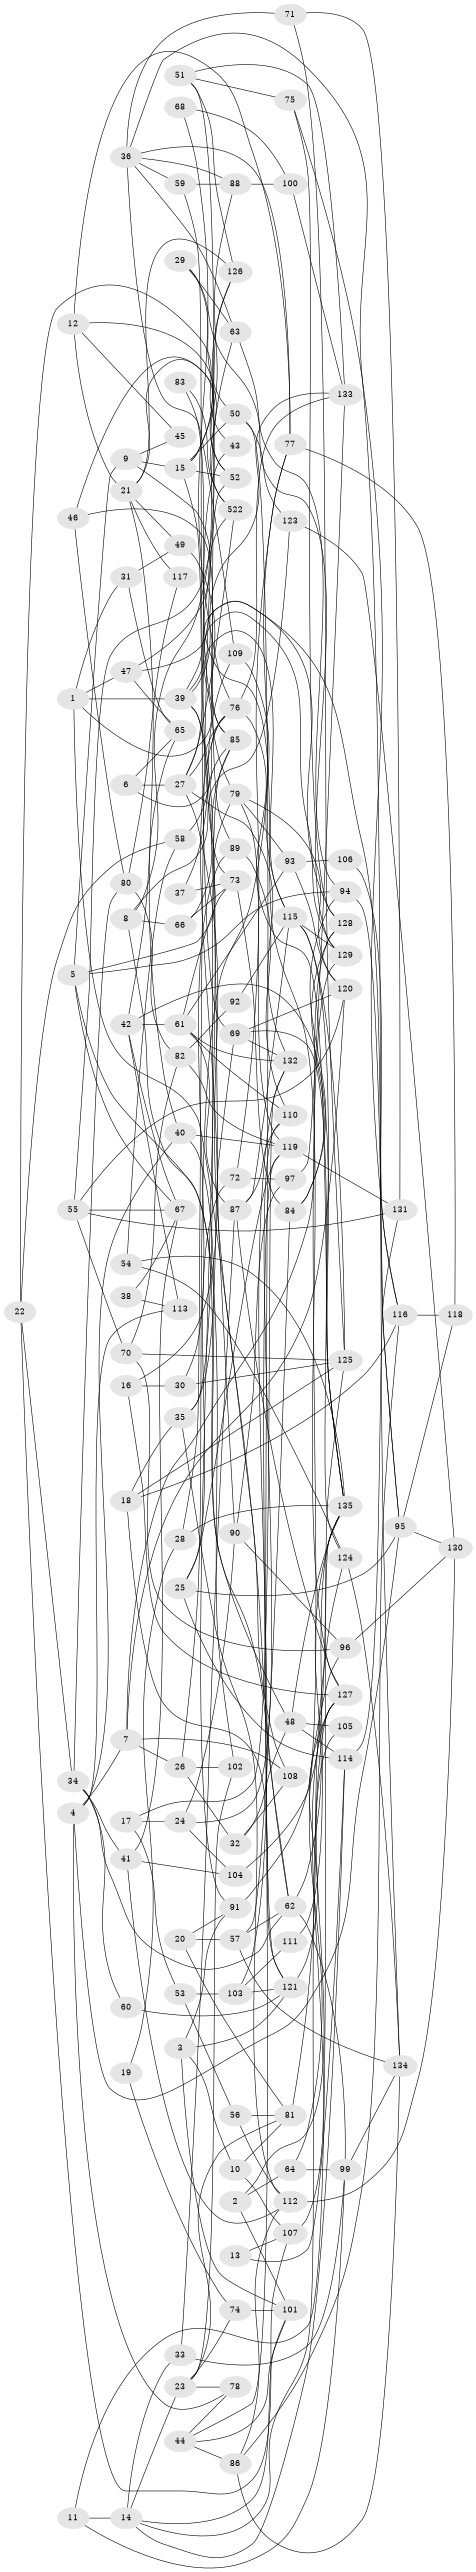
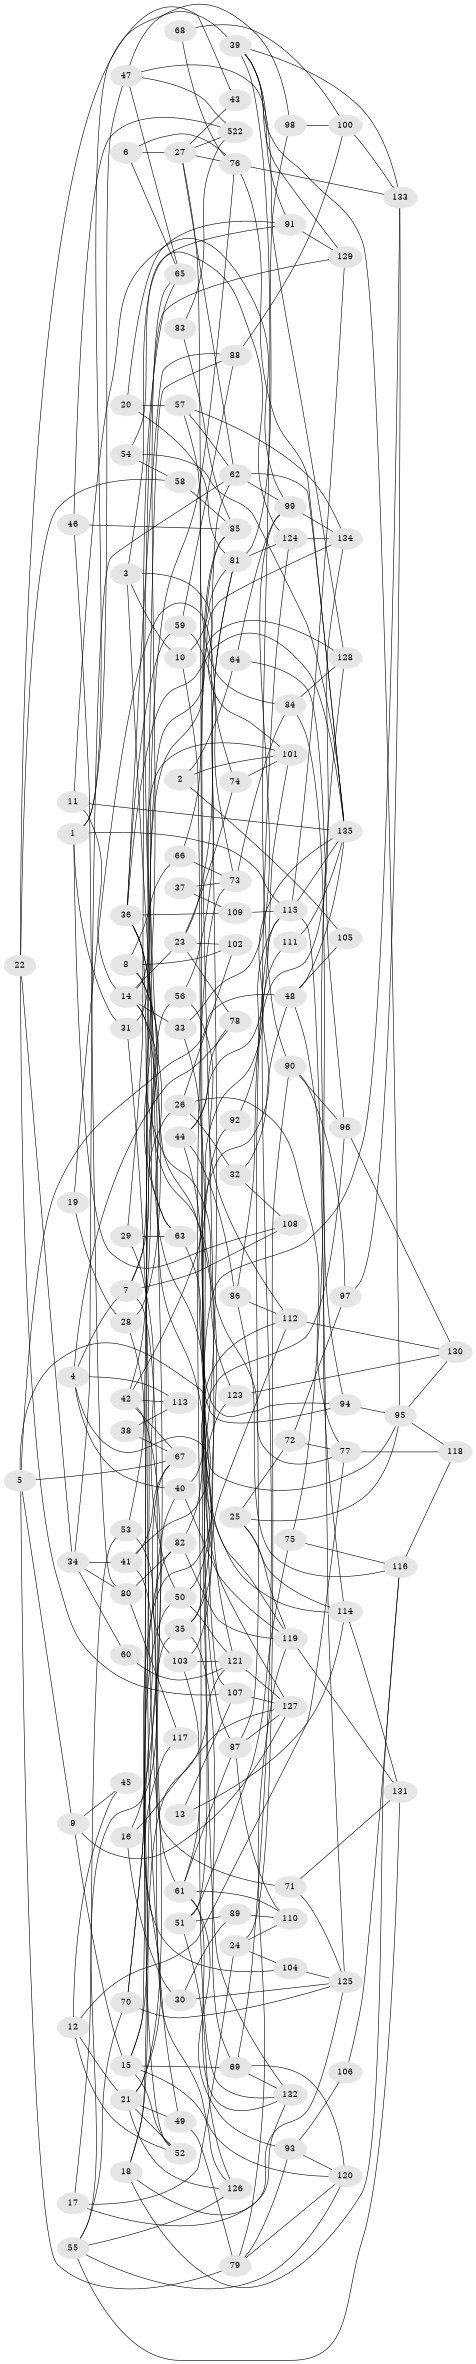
node "98": added
